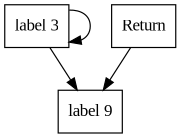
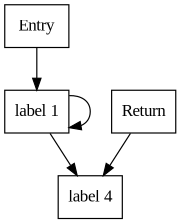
node "label 3": label "label 3" -> "label 1"
node "Entry": added
node "label 9": label "label 9" -> "label 4"
